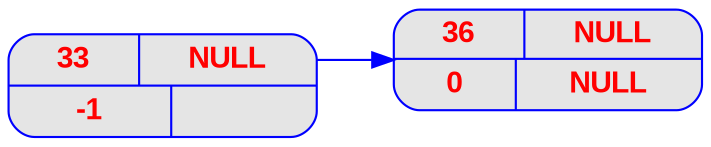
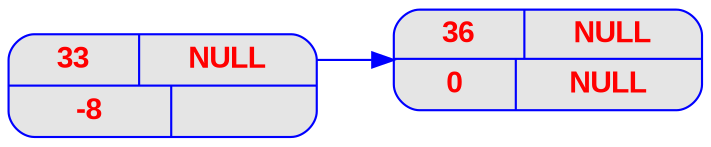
node "33": text "-1" -> "-8"
